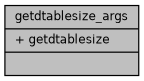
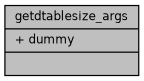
node "getdtablesize_args": text "+ getdtablesize" -> "+ dummy"
